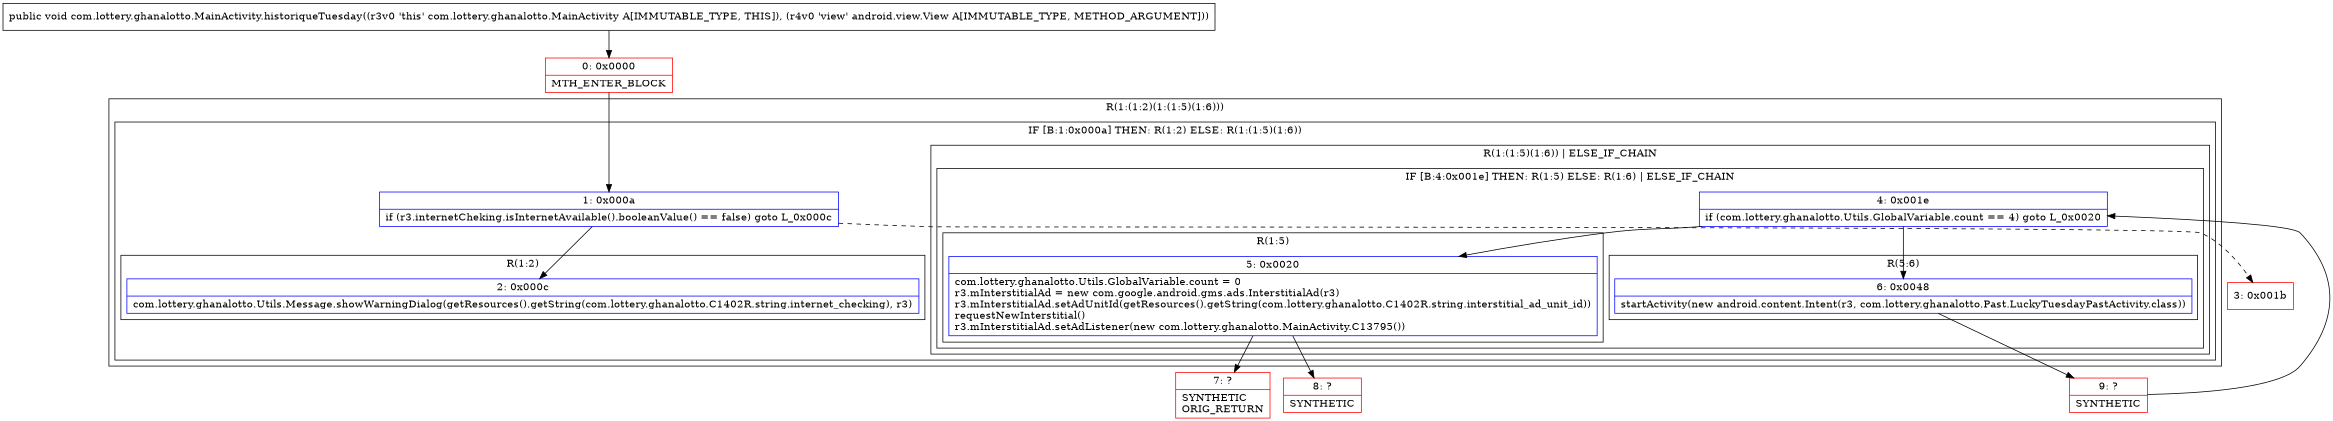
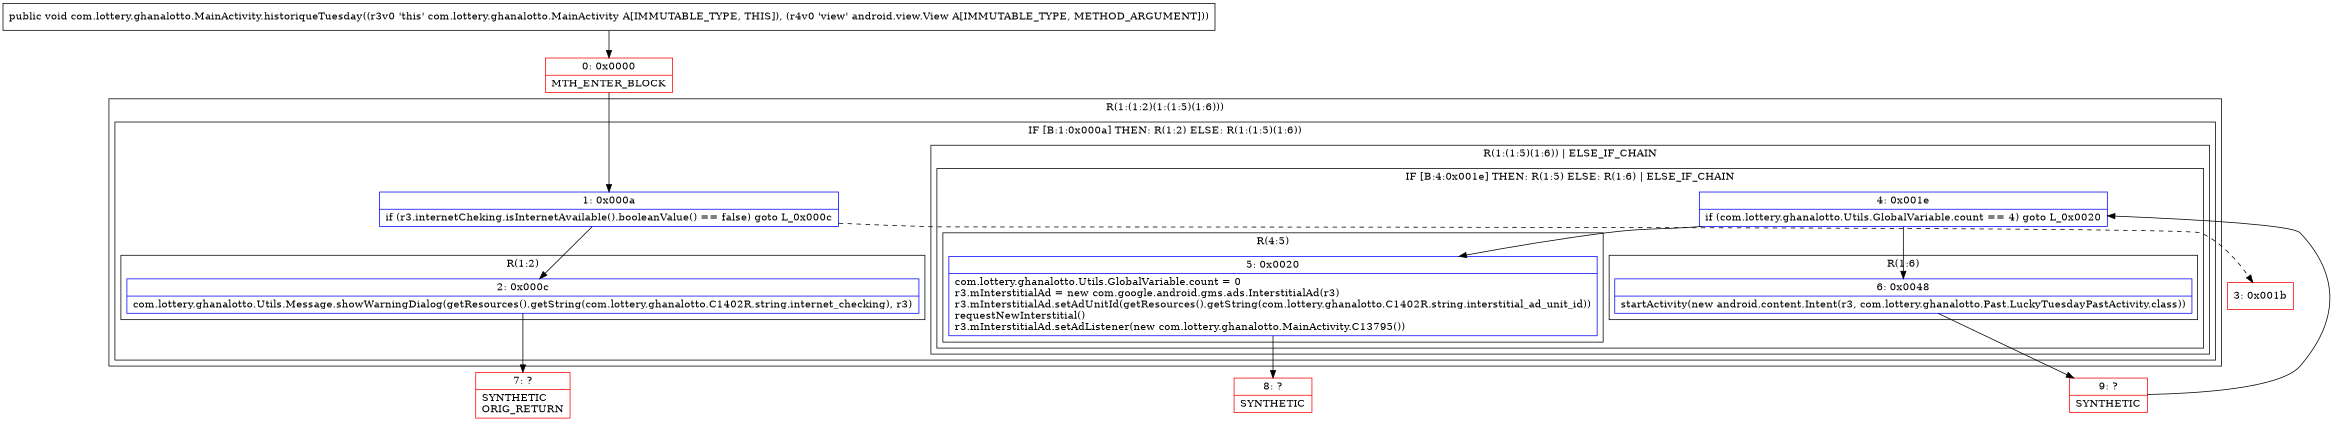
cluster "R(1:5)": label "R(1:5)" -> "R(4:5)"
cluster "R(5:6)": label "R(5:6)" -> "R(1:6)"
edge "5: 0x0020" -> "7: ?": now "2: 0x000c" -> "7: ?"
